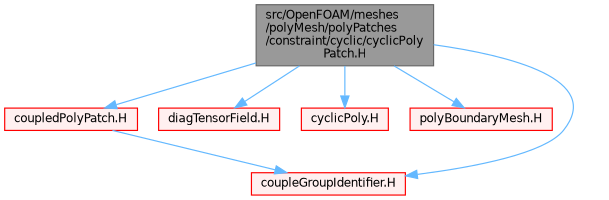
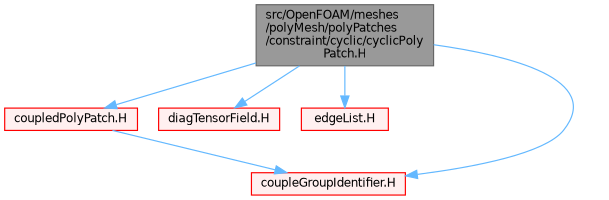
node "cyclicPoly.H": label "cyclicPoly.H" -> "edgeList.H"
node "polyBoundaryMesh.H": removed
